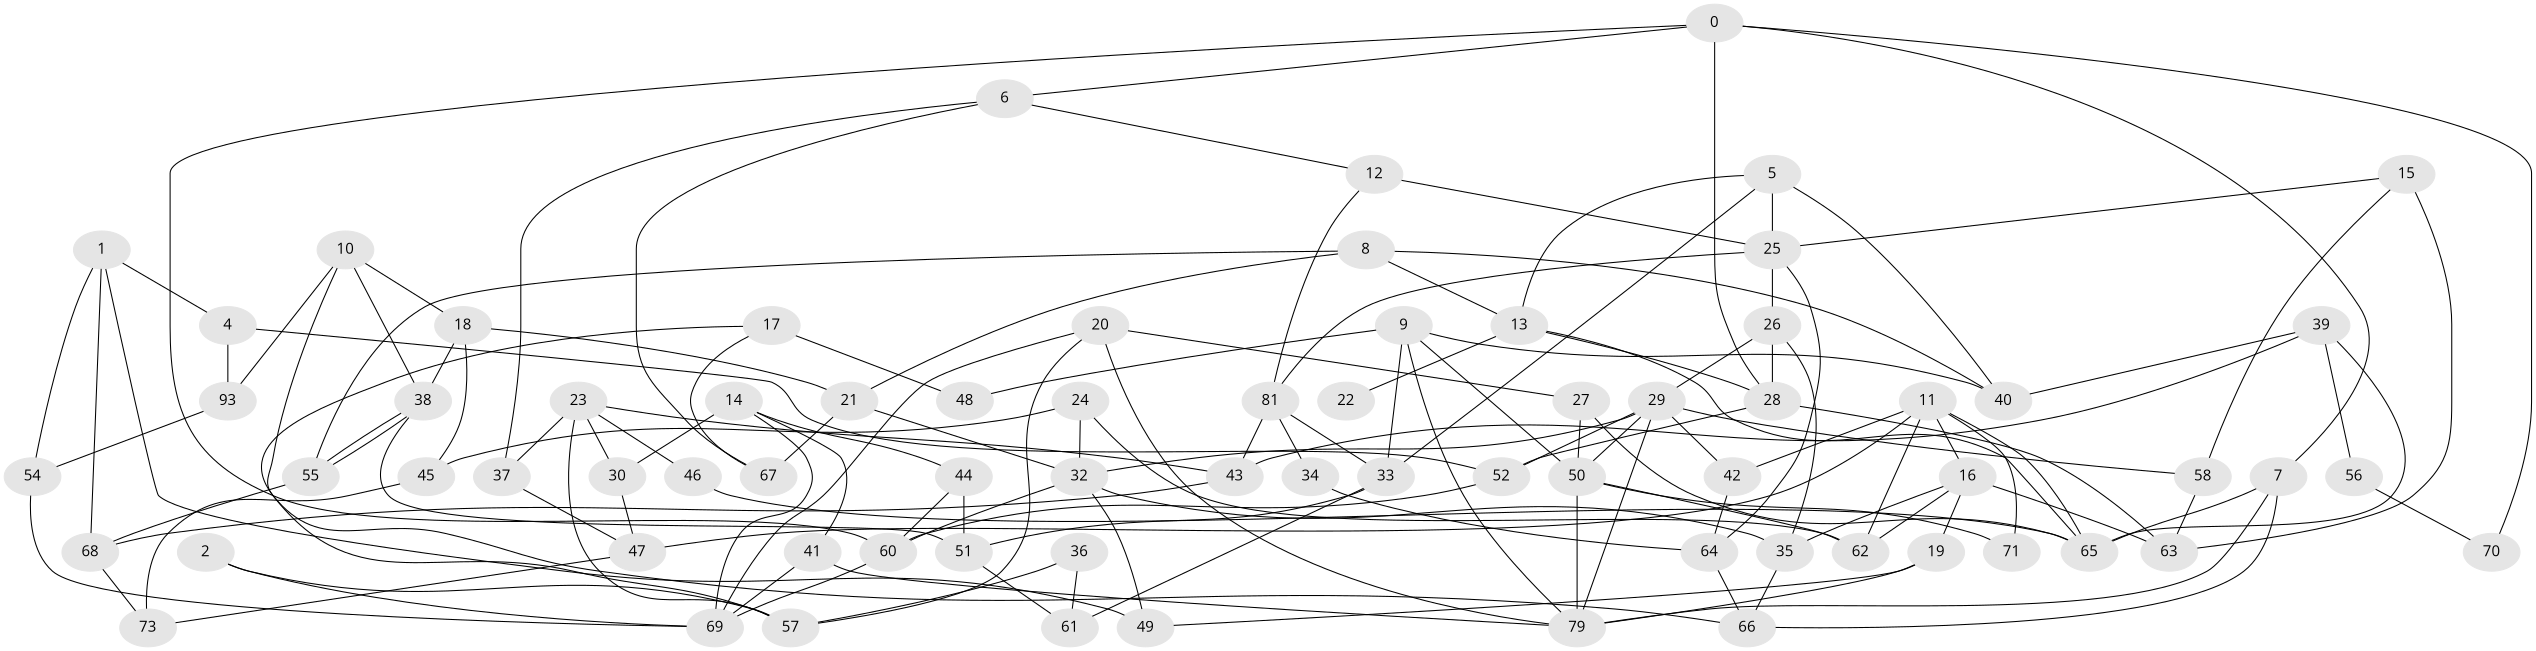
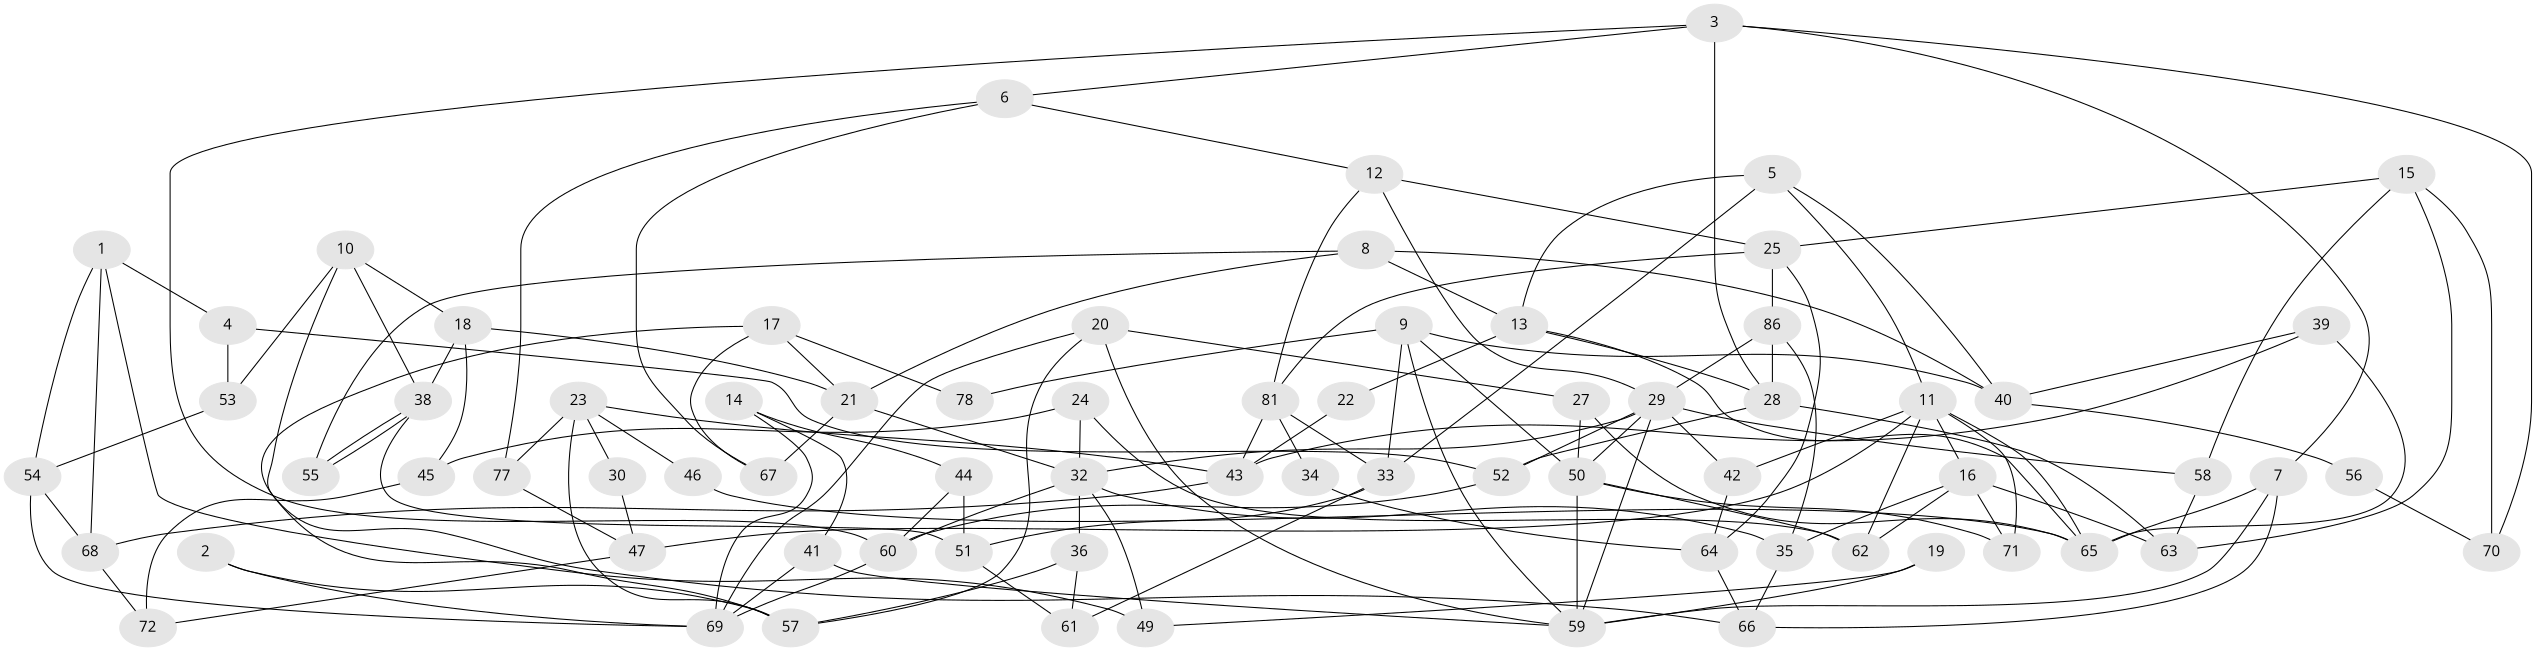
node "0": label "0" -> "3"
edge "5" -- "25": now "5" -- "11"
node "26": label "26" -> "86"
edge "12" -- "29": added
edge "15" -- "70": added
edge "17" -- "21": added
node "93": label "93" -> "53"
node "48": label "48" -> "78"
edge "39" -- "56": now "40" -- "56"
edge "22" -- "43": added
edge "14" -- "30": removed
node "37": label "37" -> "77"
edge "16" -- "19": now "16" -- "71"
edge "32" -- "36": added
edge "55" -- "68": now "54" -- "68"
node "73": label "73" -> "72"
node "79": label "79" -> "59"
